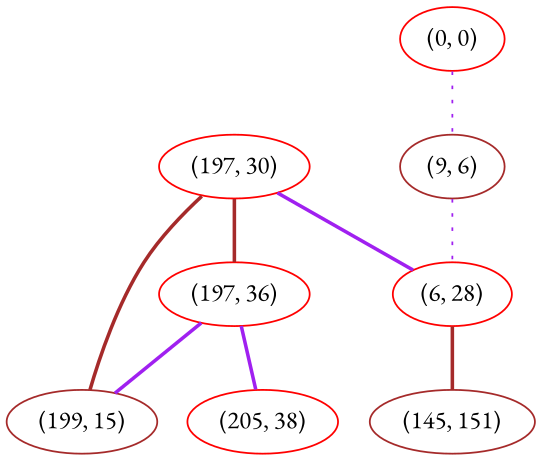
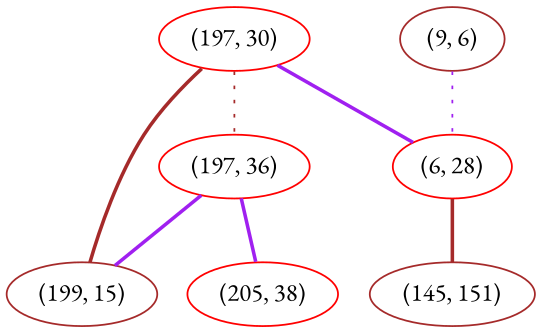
node "(0, 0)": removed
edge "(197, 30)" -- "(197, 36)": style bold -> dotted
